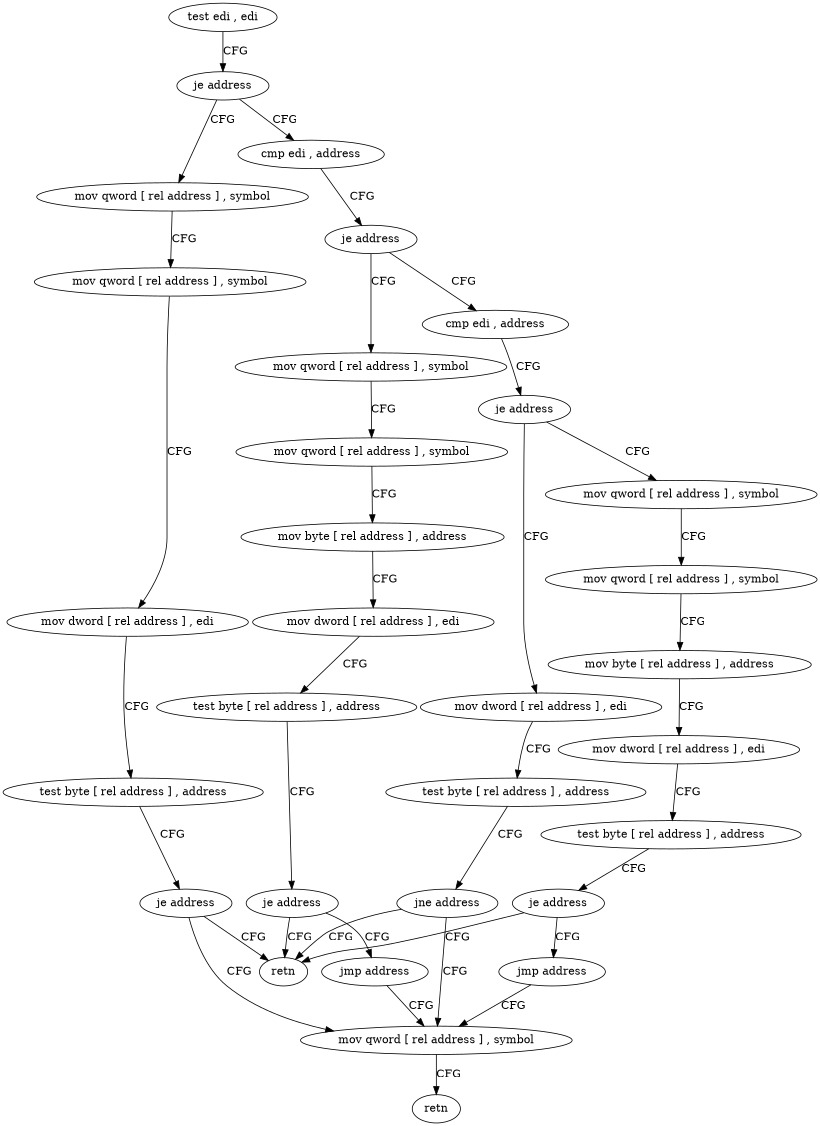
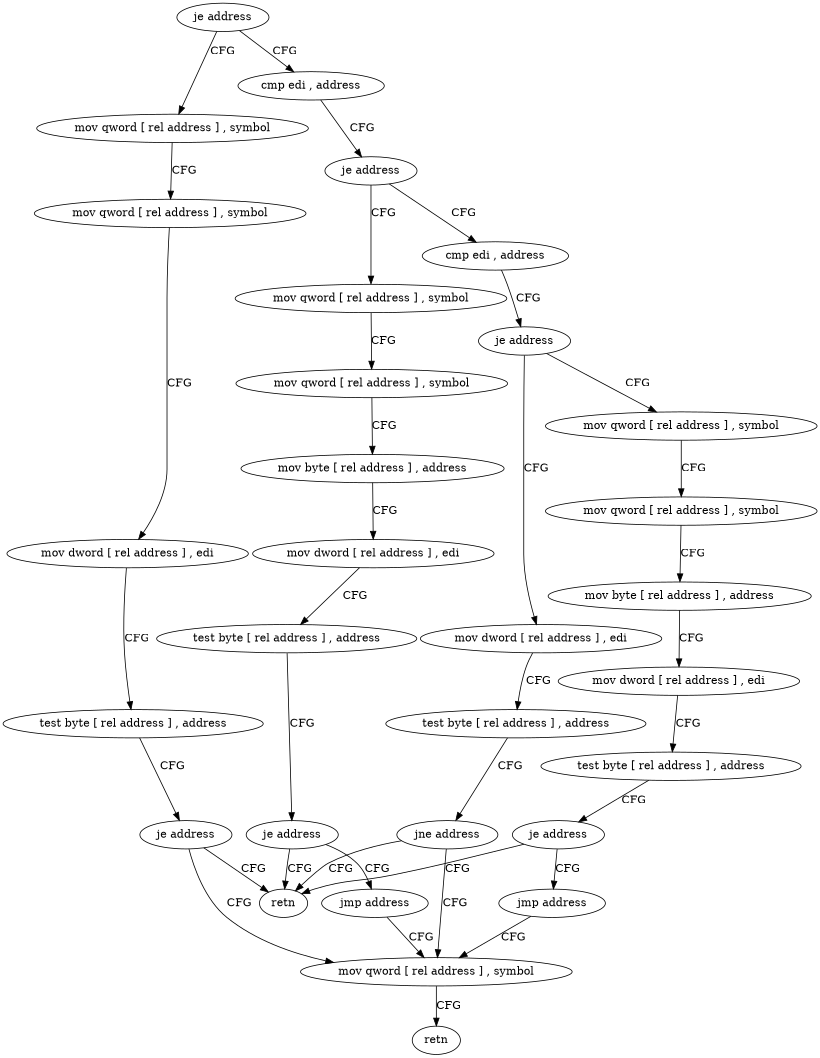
node "test edi , edi": removed
